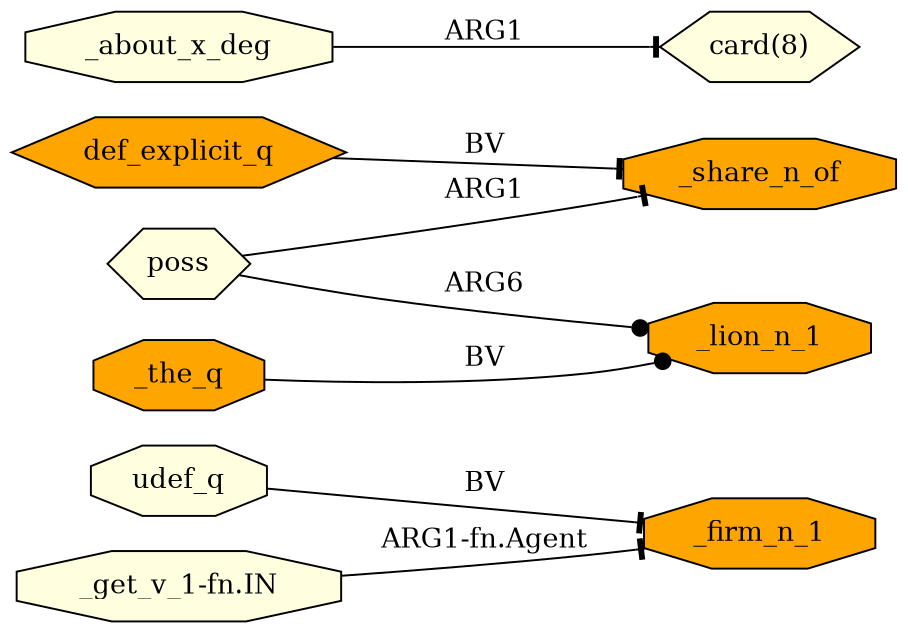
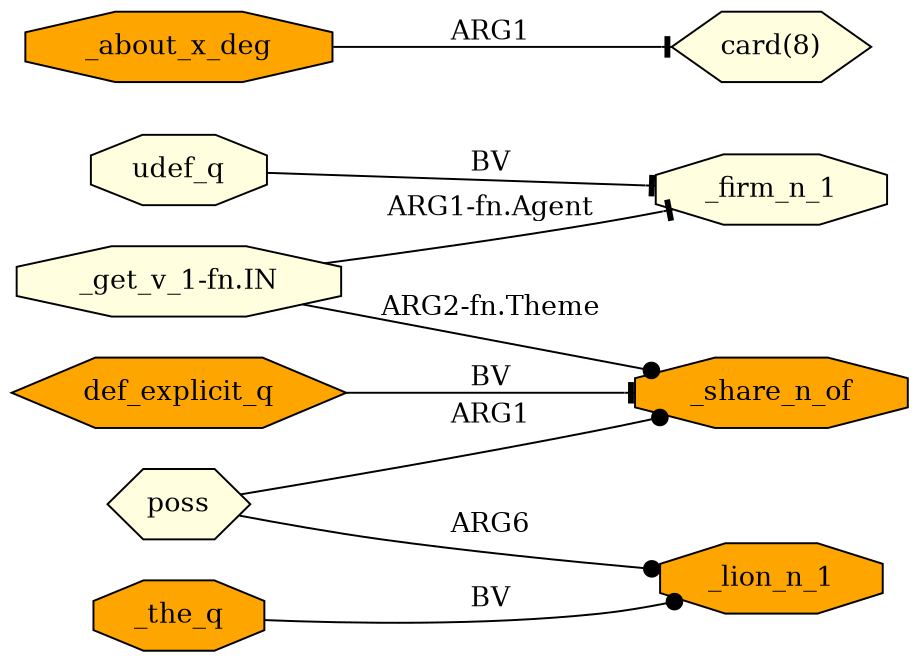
node "_about_x_deg": fillcolor lightyellow -> orange
edge "poss" -> "_share_n_of": arrowhead tee -> dot
edge "_get_v_1-fn.IN" -> "_share_n_of": added, label "ARG2-fn.Theme"
node "_firm_n_1": fillcolor orange -> lightyellow
